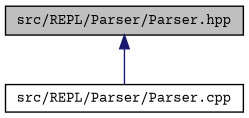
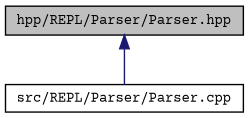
node "src/REPL/Parser/Parser.hpp": label "src/REPL/Parser/Parser.hpp" -> "hpp/REPL/Parser/Parser.hpp"
